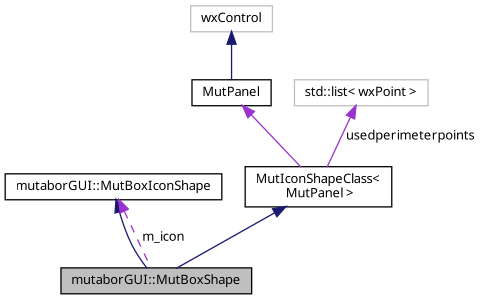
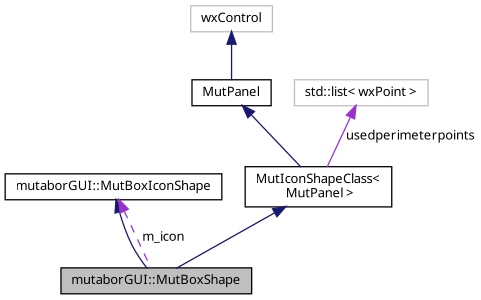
edge "MutIconShapeClass< MutPanel >" -> "MutPanel": color darkorchid3 -> midnightblue
